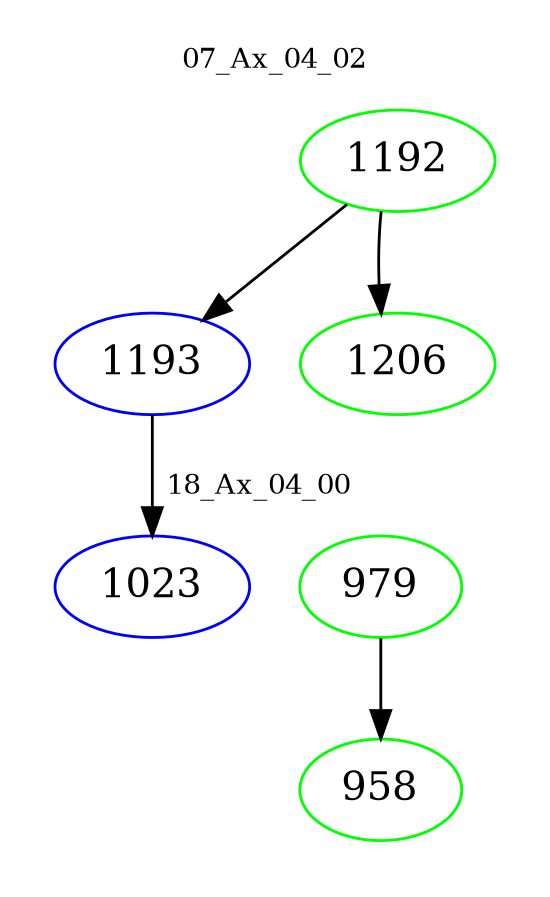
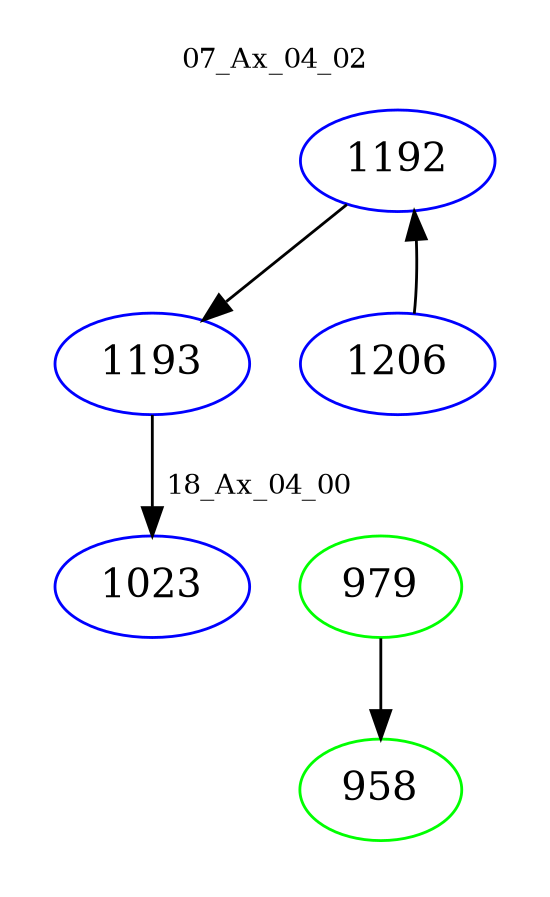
node "1192": color green -> blue
edge "1192" -> "1206": reversed
node "1206": color green -> blue
